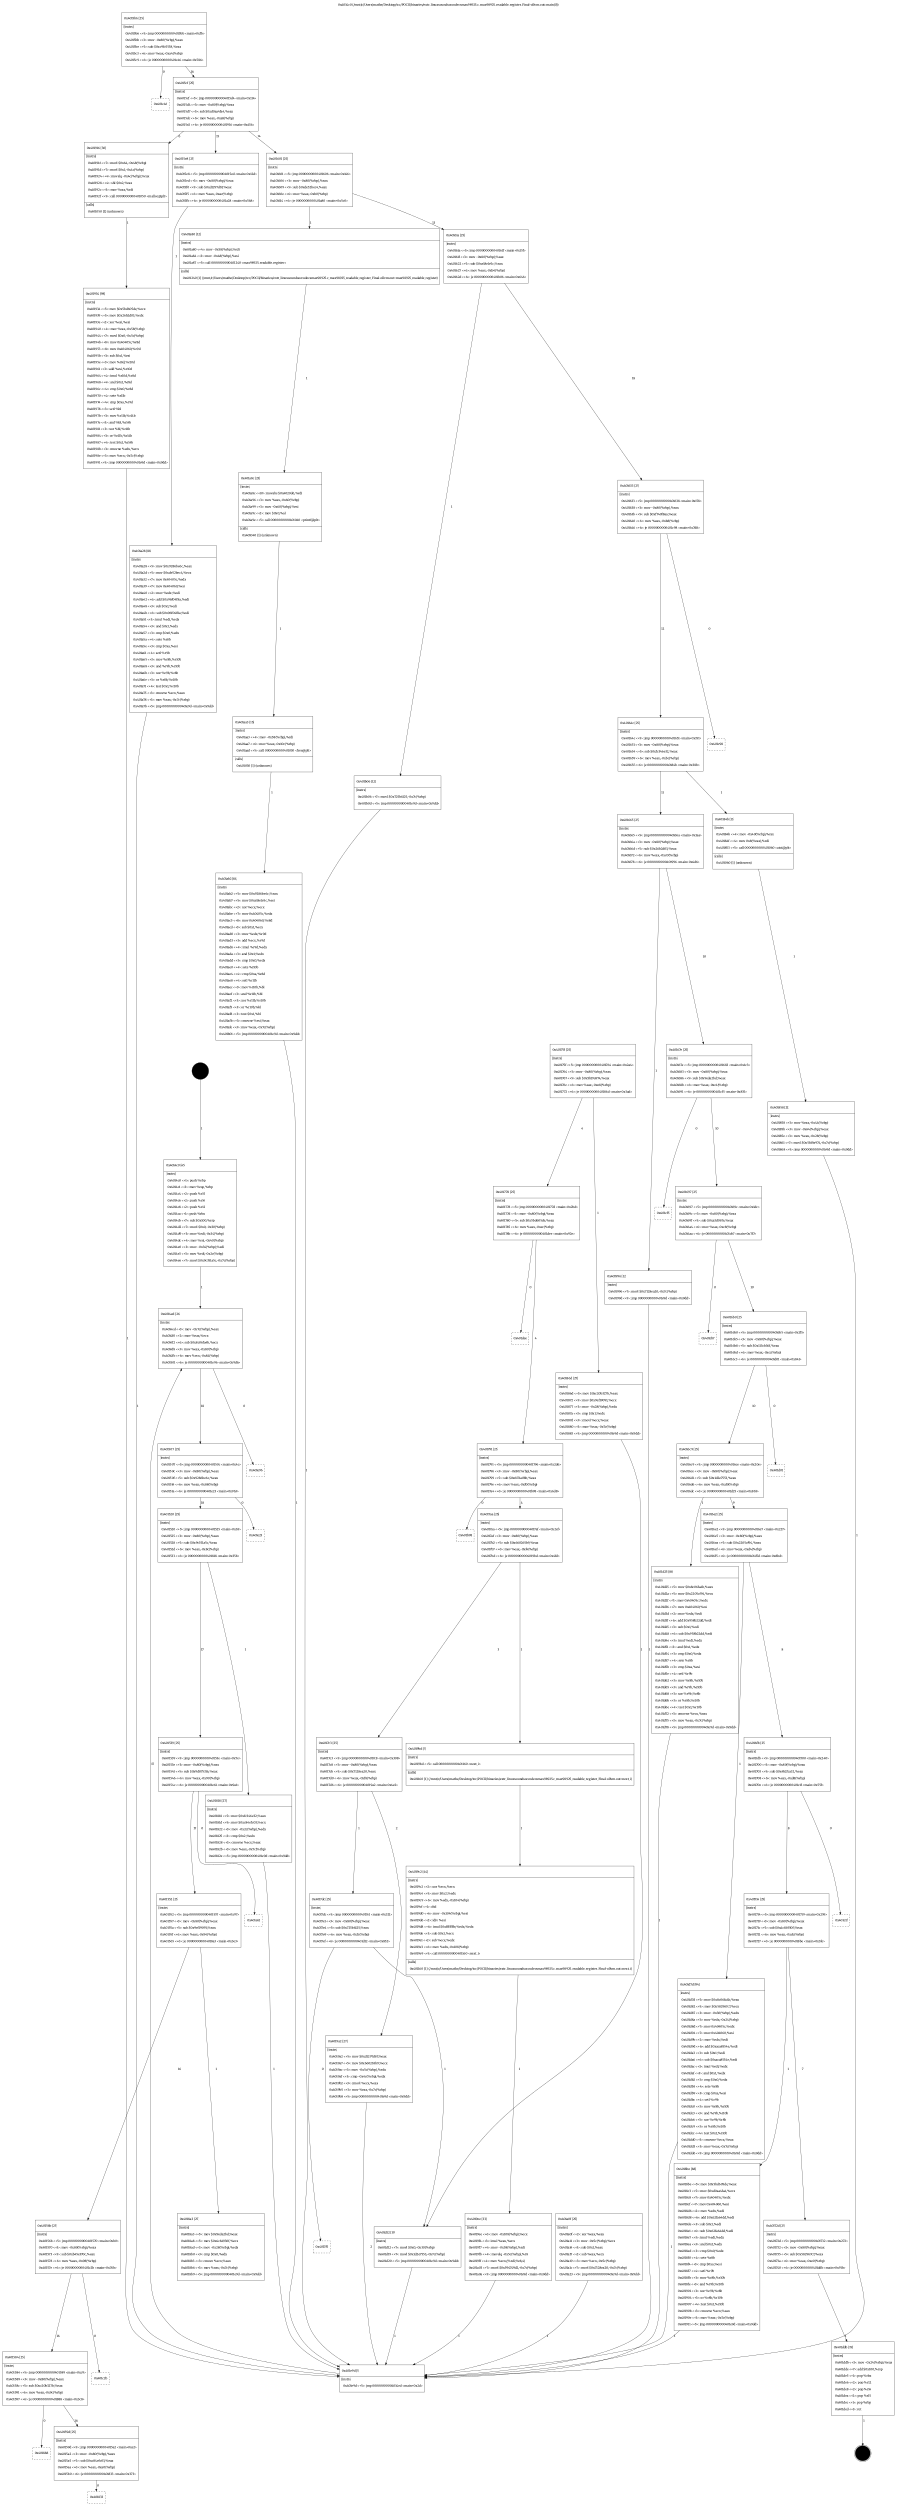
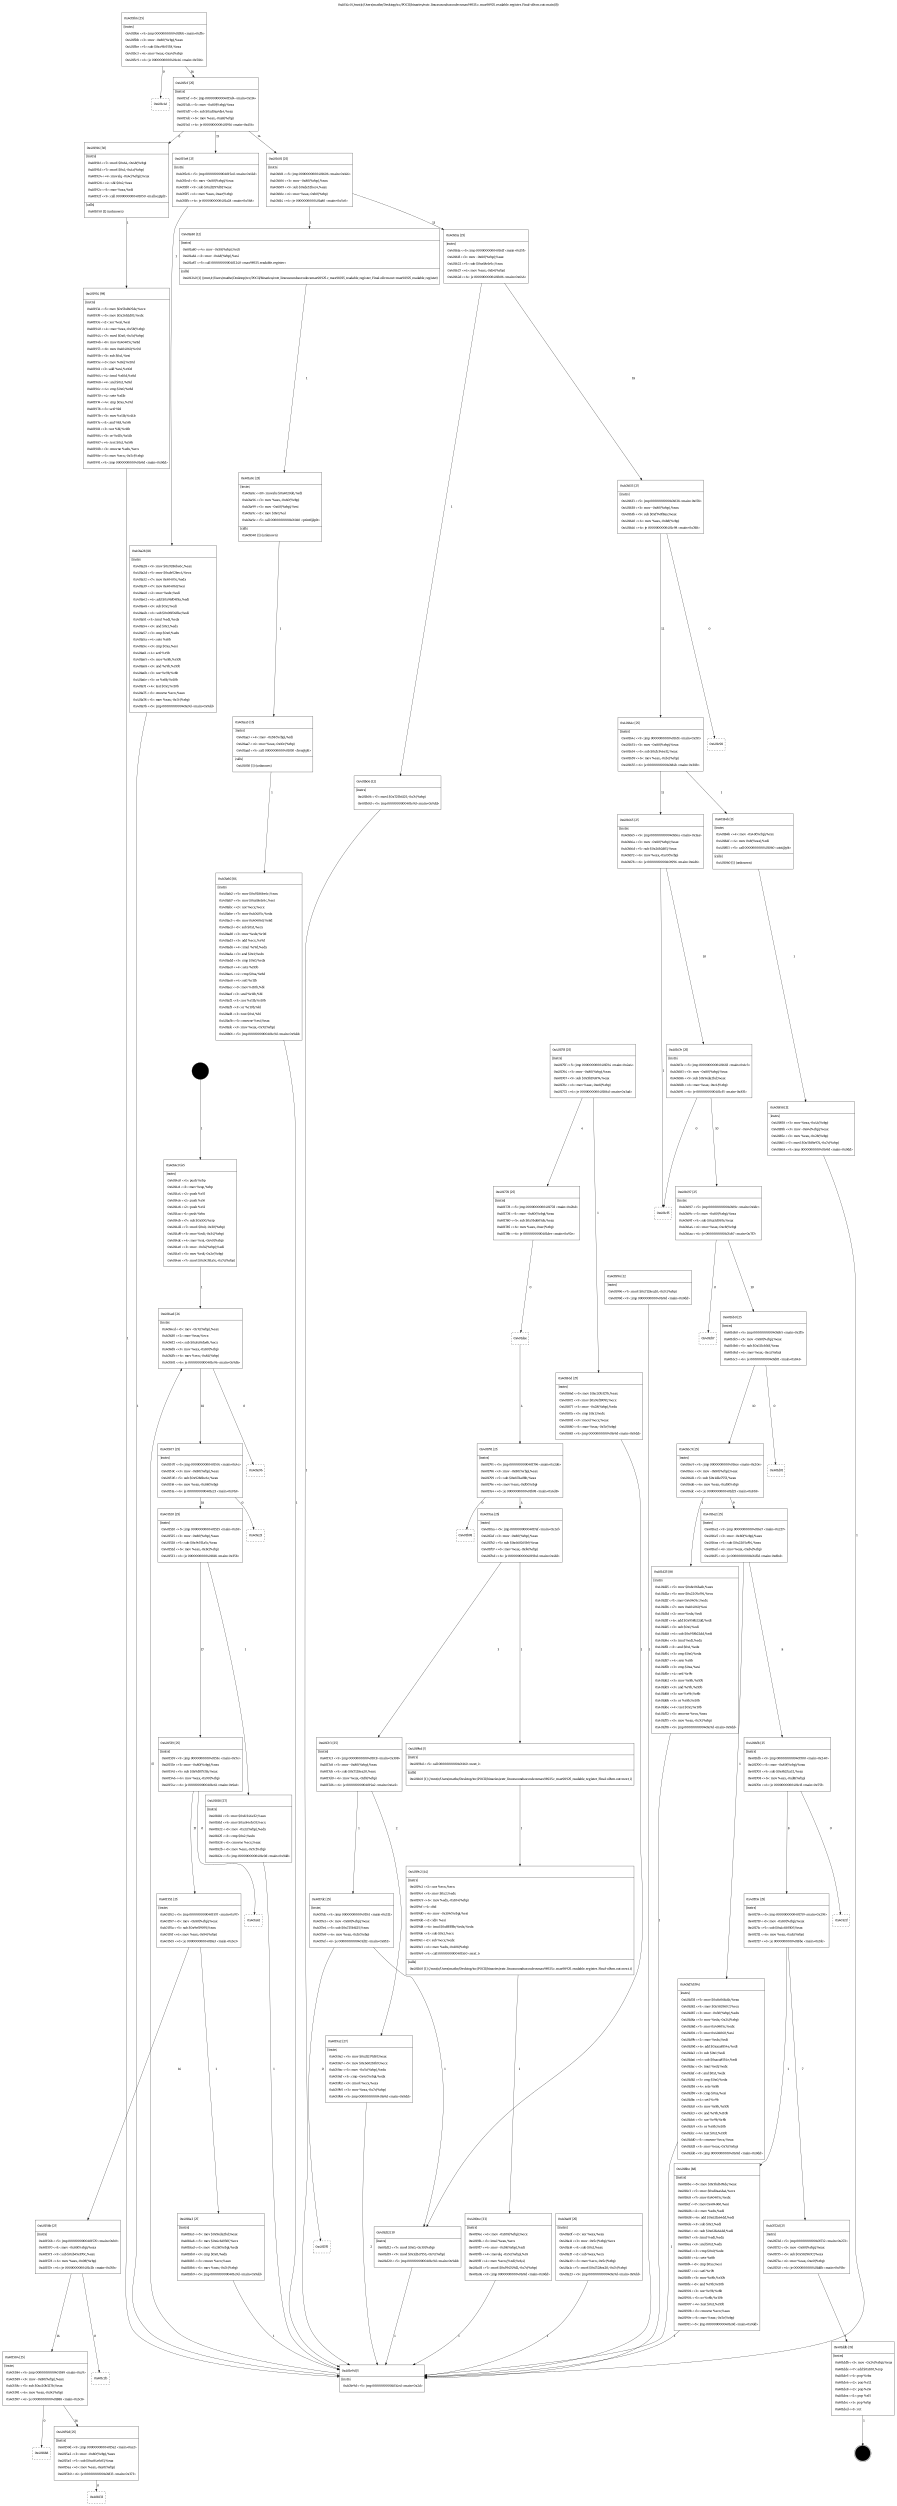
edge "0x401665 [25]" -> "0x401996 [12]": now "0x401665 [25]" -> "0x401cf5"
edge "0x401778 [25]" -> "0x401791 [25]": now "0x401dee" -> "0x401791 [25]"
edge "0x4018a3 [27]" -> "0x401e9d [5]": added, label "1"
